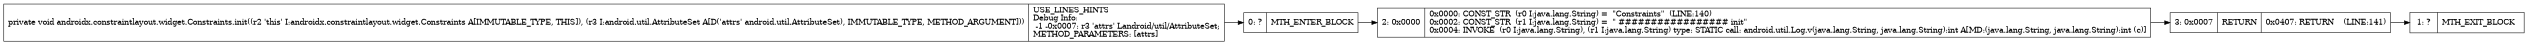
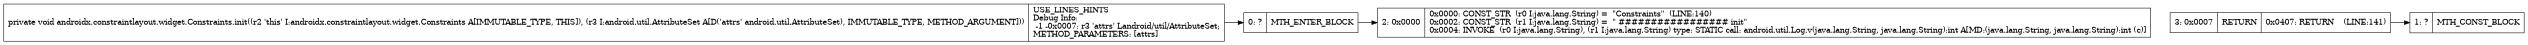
node "1: ?": text "MTH_EXIT_BLOCK" -> "MTH_CONST_BLOCK"
edge "2: 0x0000" -> "3: 0x0007": removed
